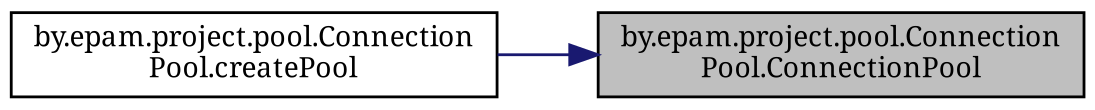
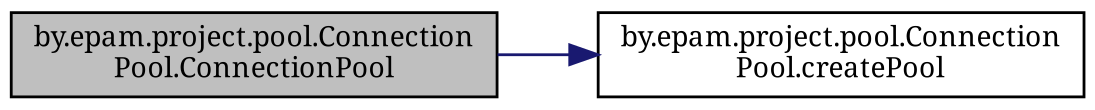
edge "by.epam.project.pool.Connection Pool.createPool" -> "by.epam.project.pool.Connection Pool.ConnectionPool": reversed
